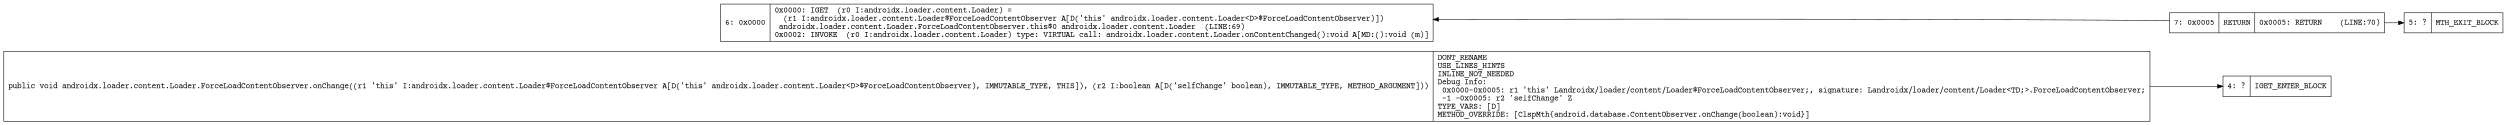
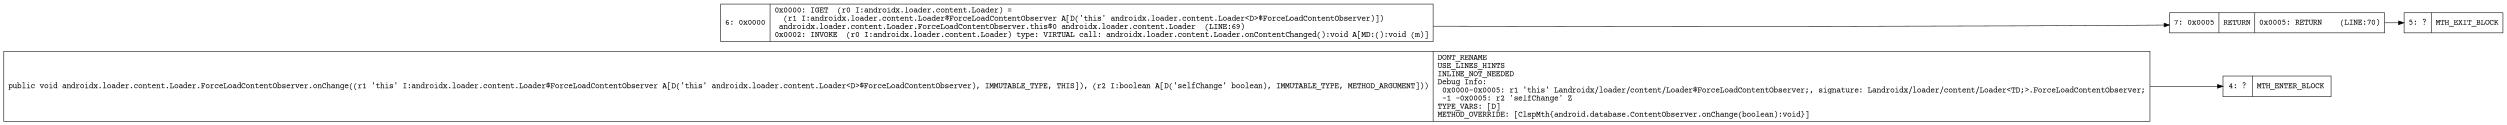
edge "7: 0x0005" -> "6: 0x0000": reversed
node "4: ?": text "IGET_ENTER_BLOCK" -> "MTH_ENTER_BLOCK"
